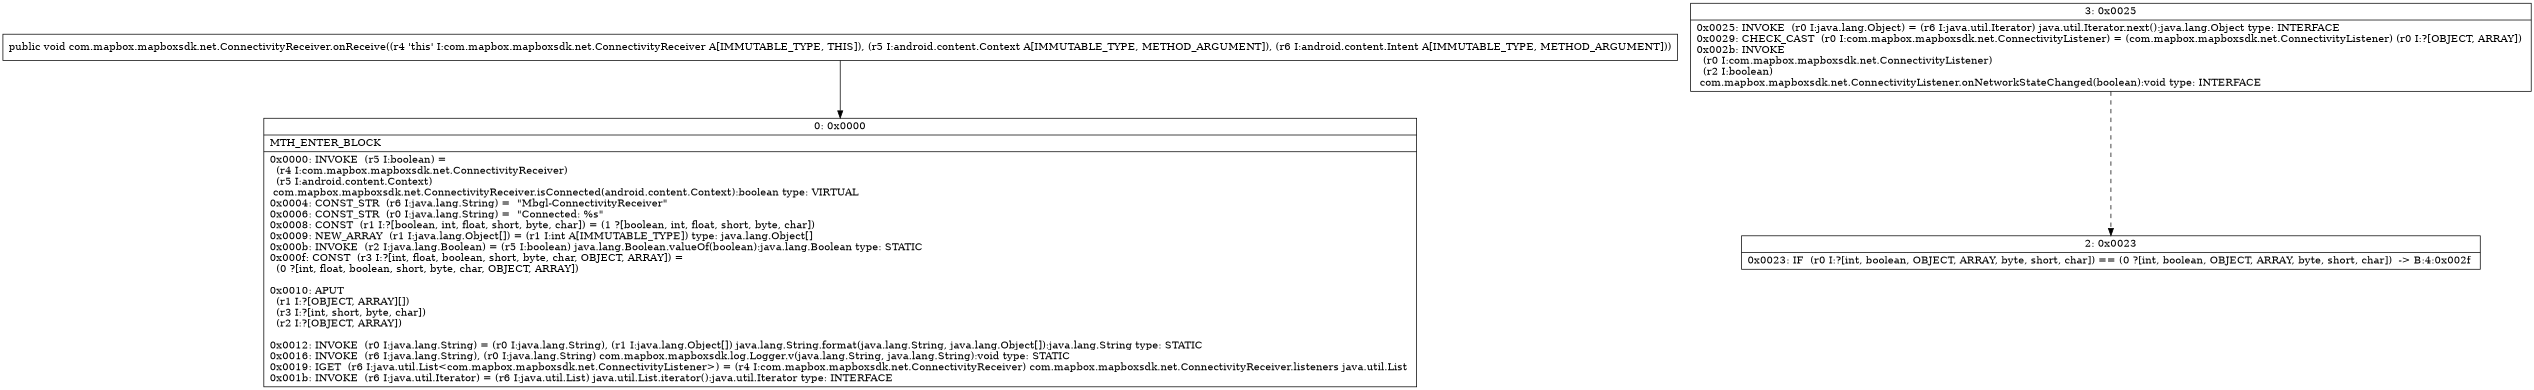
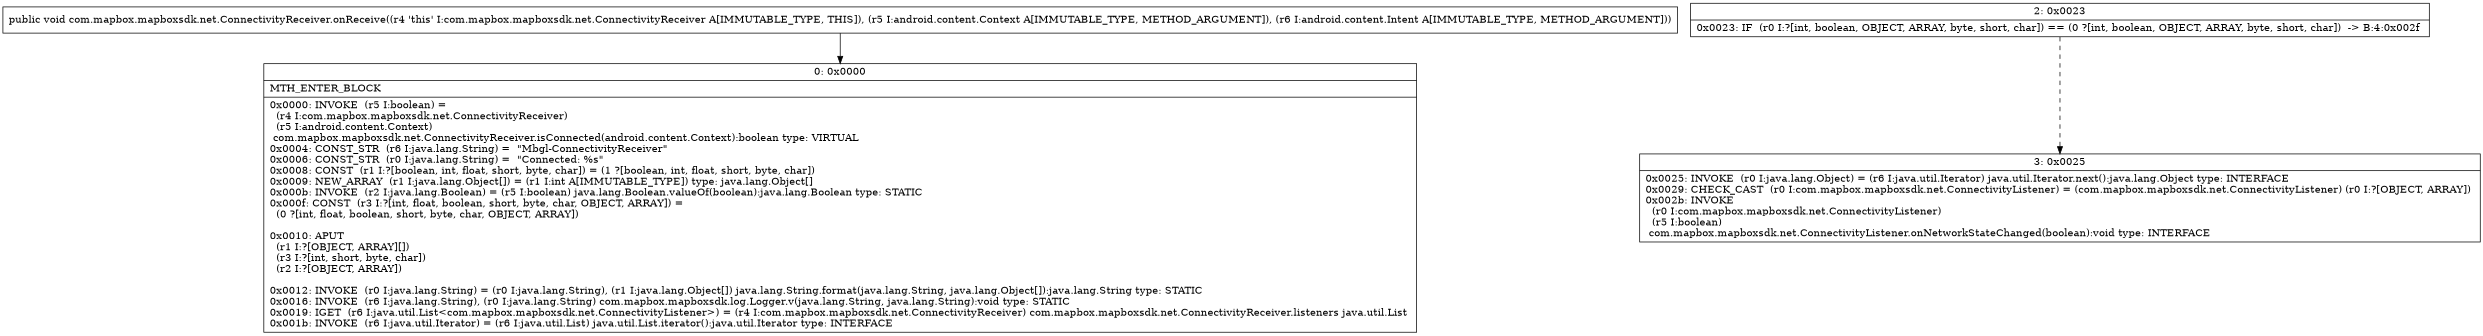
node "3: 0x0025": text "(r2 I:boolean)" -> "(r5 I:boolean)"
edge "3: 0x0025" -> "2: 0x0023": reversed
